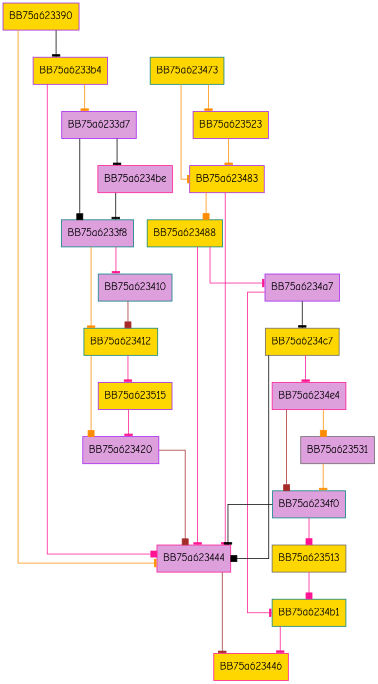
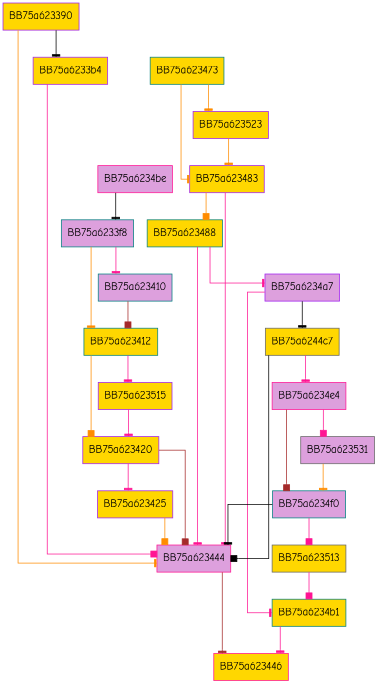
node "BB75a6233d7": removed
node "BB75a6234c7": label "BB75a6234c7" -> "BB75a6244c7"
edge "BB75a6234e4" -> "BB75a623531": color darkorange -> deeppink
node "BB75a623420": fillcolor plum -> gold
node "BB75a623425": added
